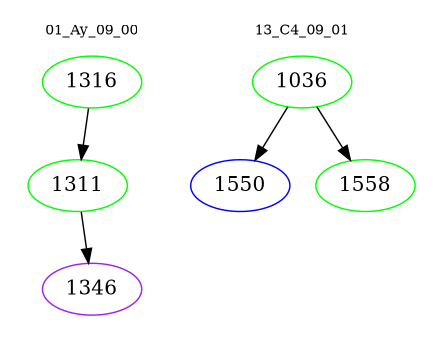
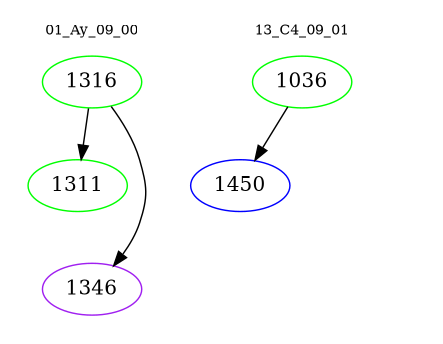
node "1550": label "1550" -> "1450"
node "1558": removed
edge "1311" -> "1346": now "1316" -> "1346"
